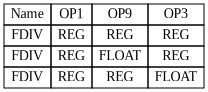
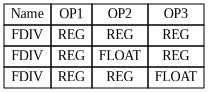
node "Name": text "OP9" -> "OP2"
